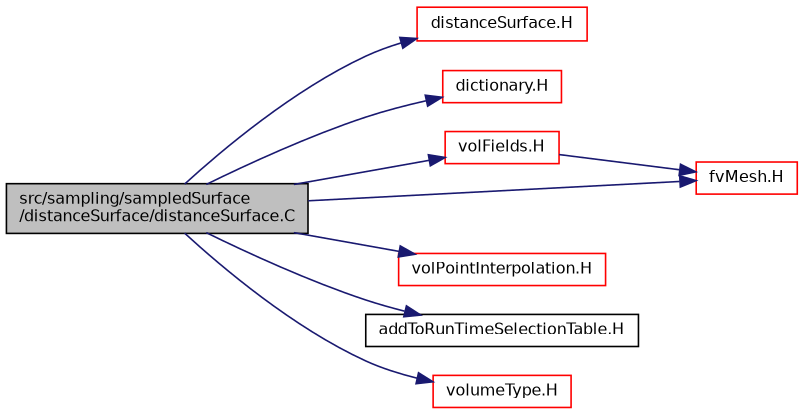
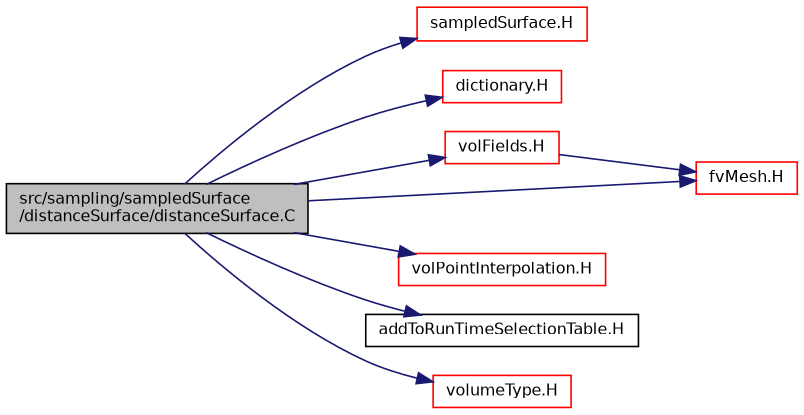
node "distanceSurface.H": label "distanceSurface.H" -> "sampledSurface.H"
